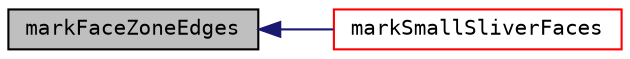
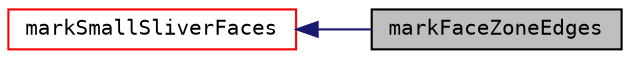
edge "markSmallSliverFaces" -> "markFaceZoneEdges": reversed
